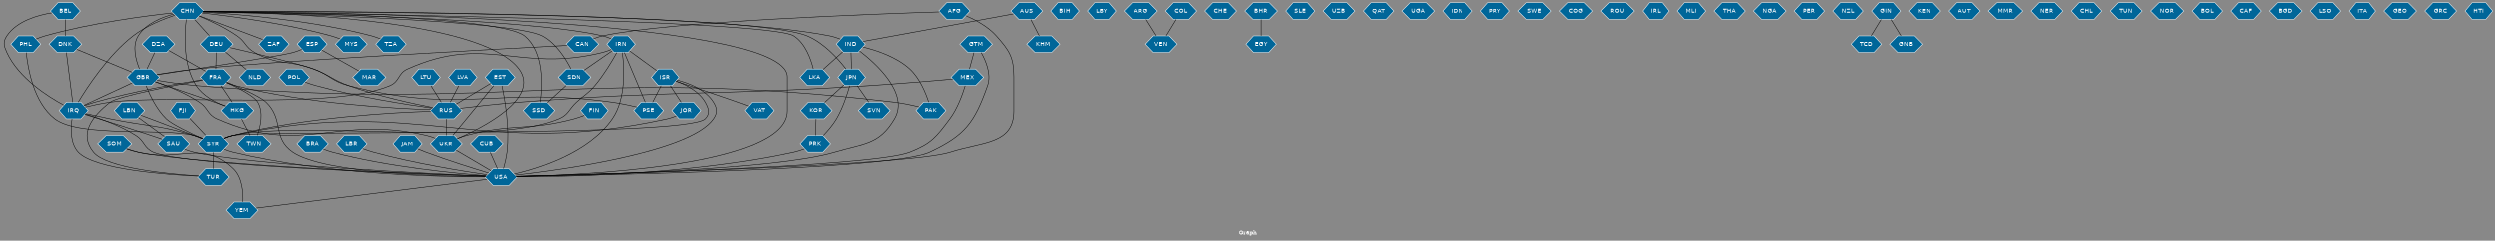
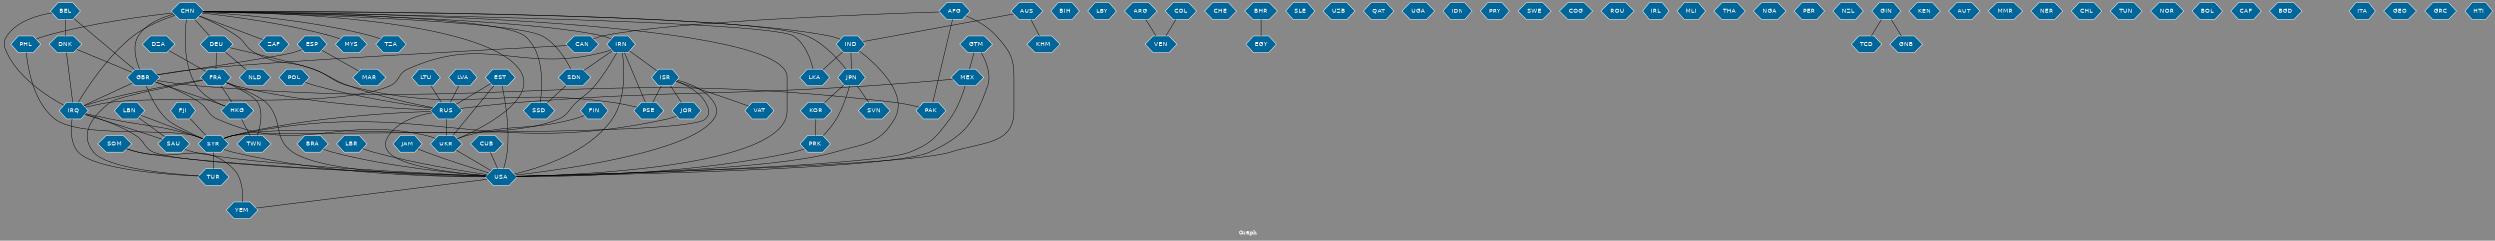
node "LSO": removed
edge "DZA" -- "GBR": now "BEL" -- "GBR"
edge "IND" -- "PAK": now "AFG" -- "PAK"
edge "RUS" -- "USA": added
